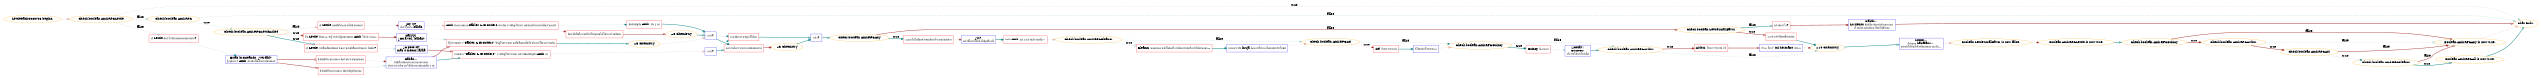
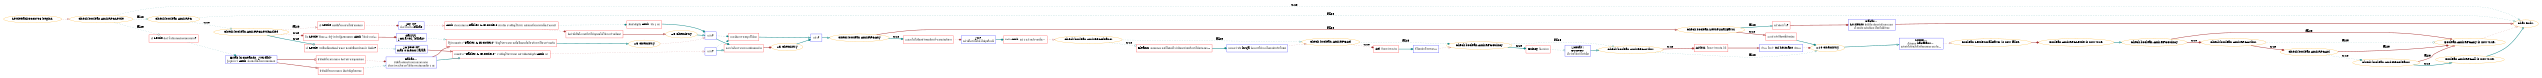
edge "Boolean LettieSmallFavor is now false." -> "Boolean AmirRPGLettie is now true.": style dotted -> bold
